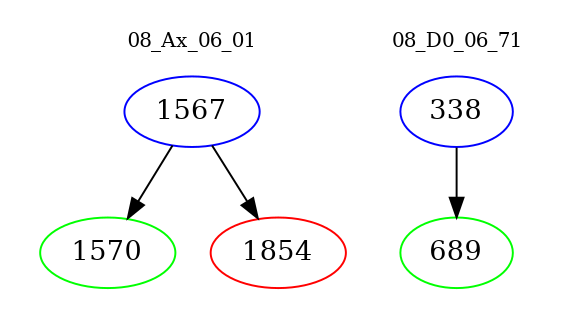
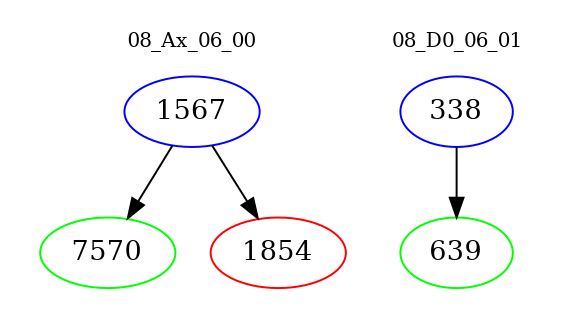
cluster "08_Ax_06_01": label "08_Ax_06_01" -> "08_Ax_06_00"
cluster "08_D0_06_71": label "08_D0_06_71" -> "08_D0_06_01"
node "1570": label "1570" -> "7570"
node "689": label "689" -> "639"
